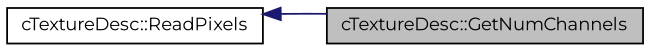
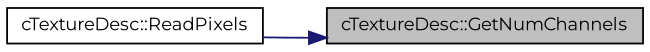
edge "cTextureDesc::GetNumChannels" -> "cTextureDesc::ReadPixels": reversed
